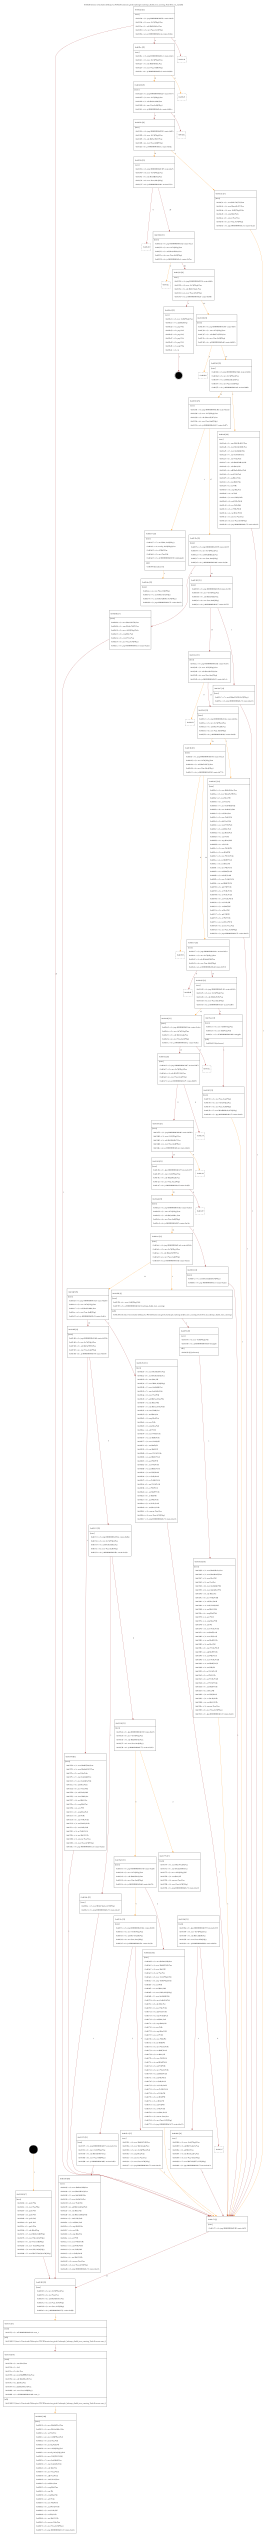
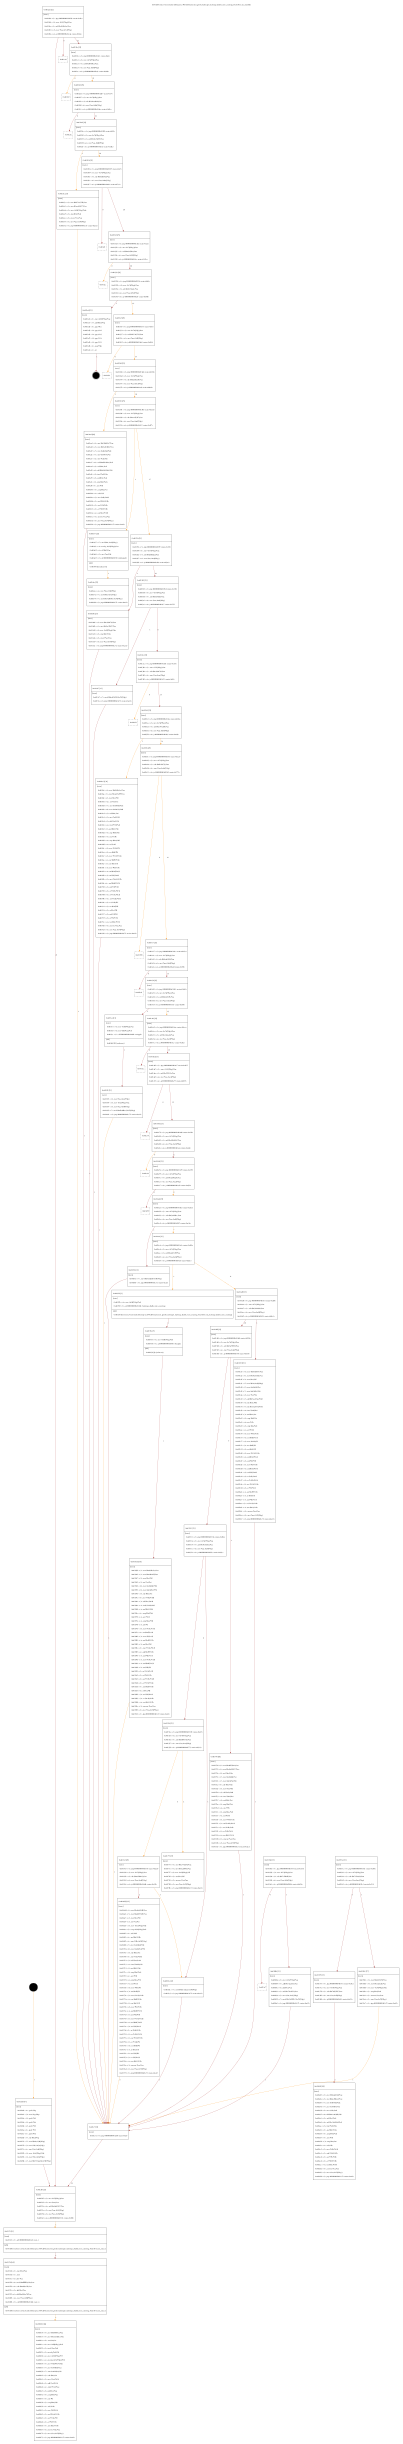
edge "0x401543 [25]" -> "0x40155c [25]": now "0x401543 [25]" -> "0x401bbc [12]"
